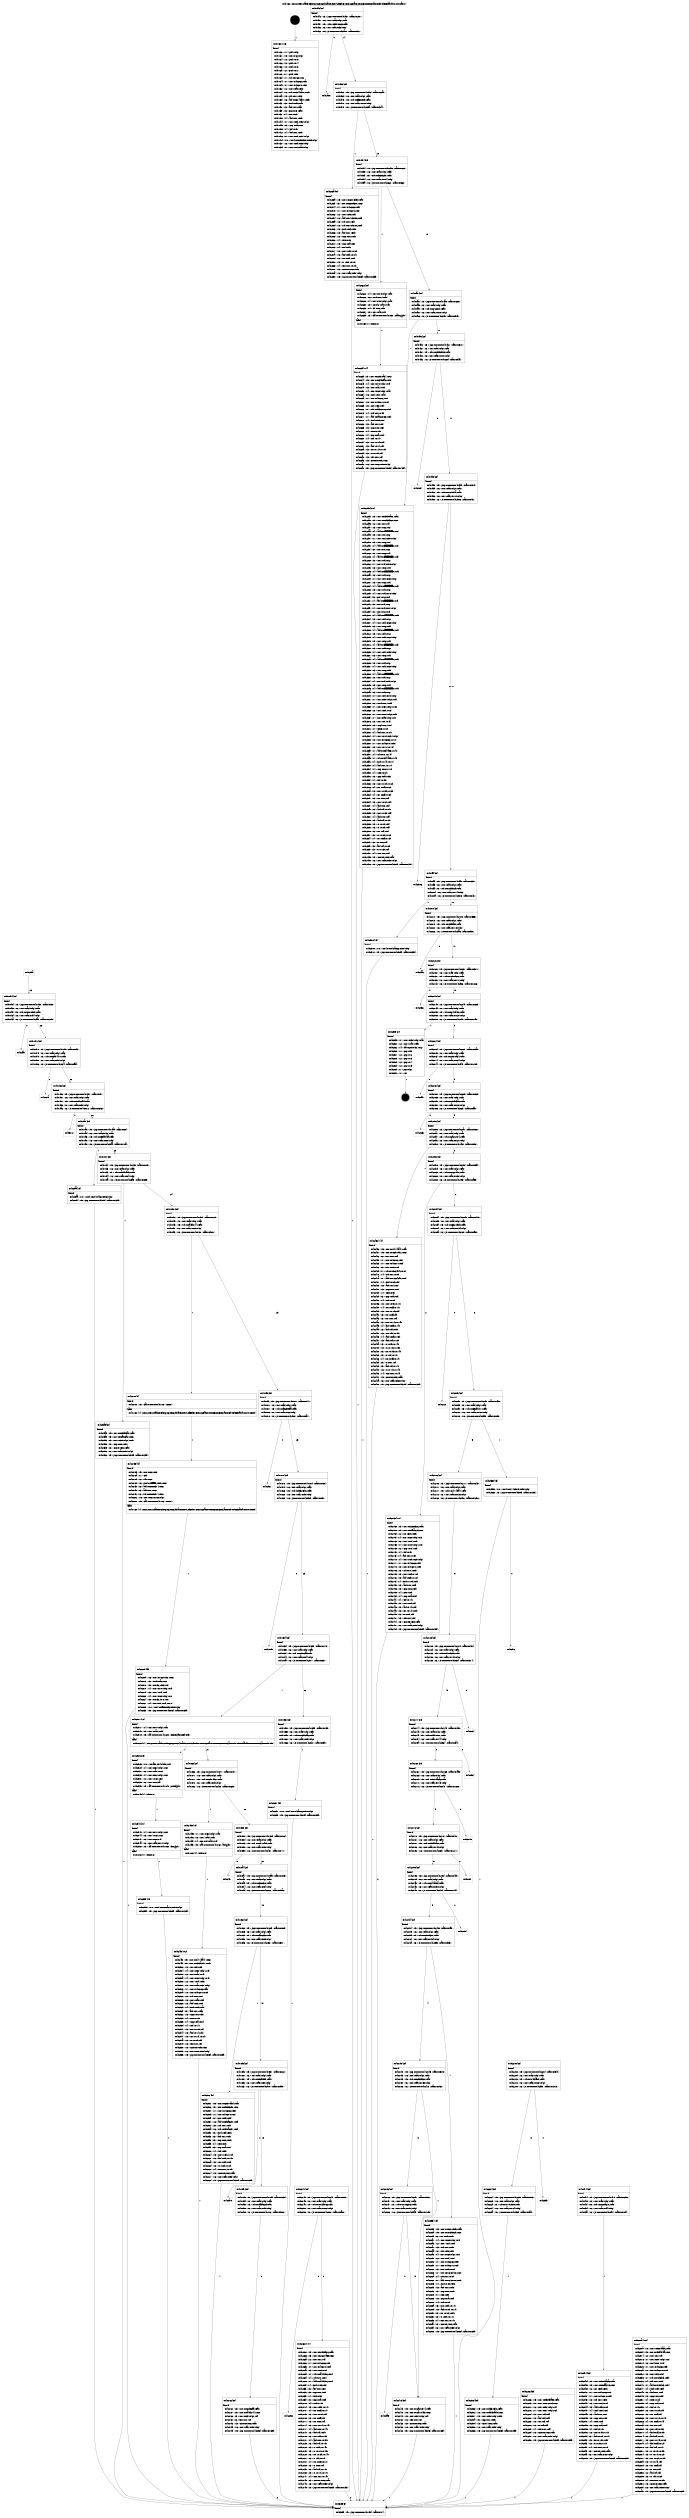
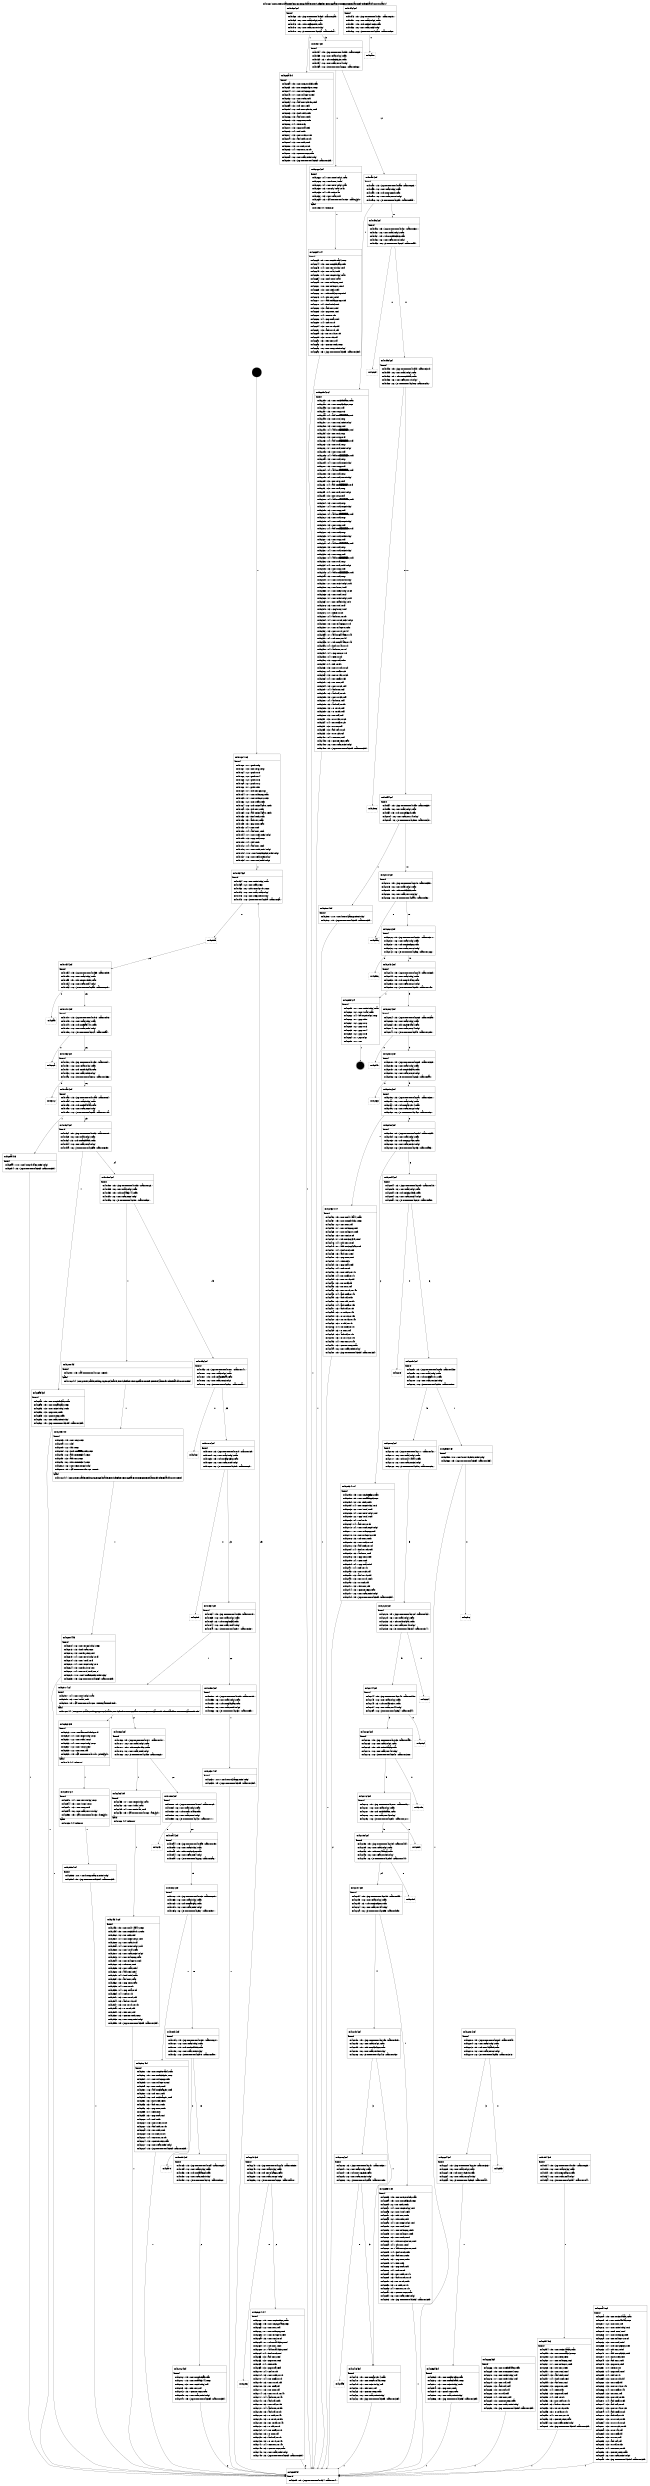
edge "0x401f4c [28]" -> "0x401f68 [28]": removed, label "14"
node "0x401d34 [32]": added
edge "0x402198 [28]" -> "0x4021b4 [28]": label " 5" -> " 24"
